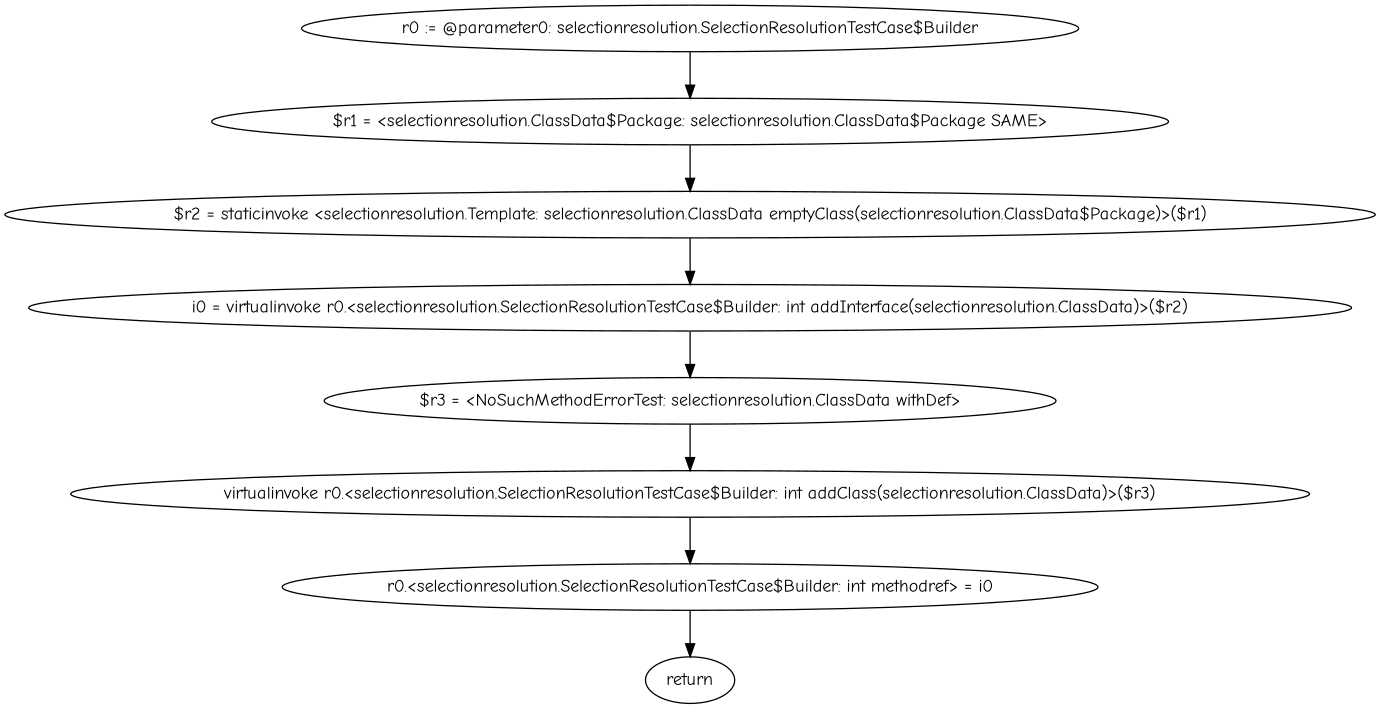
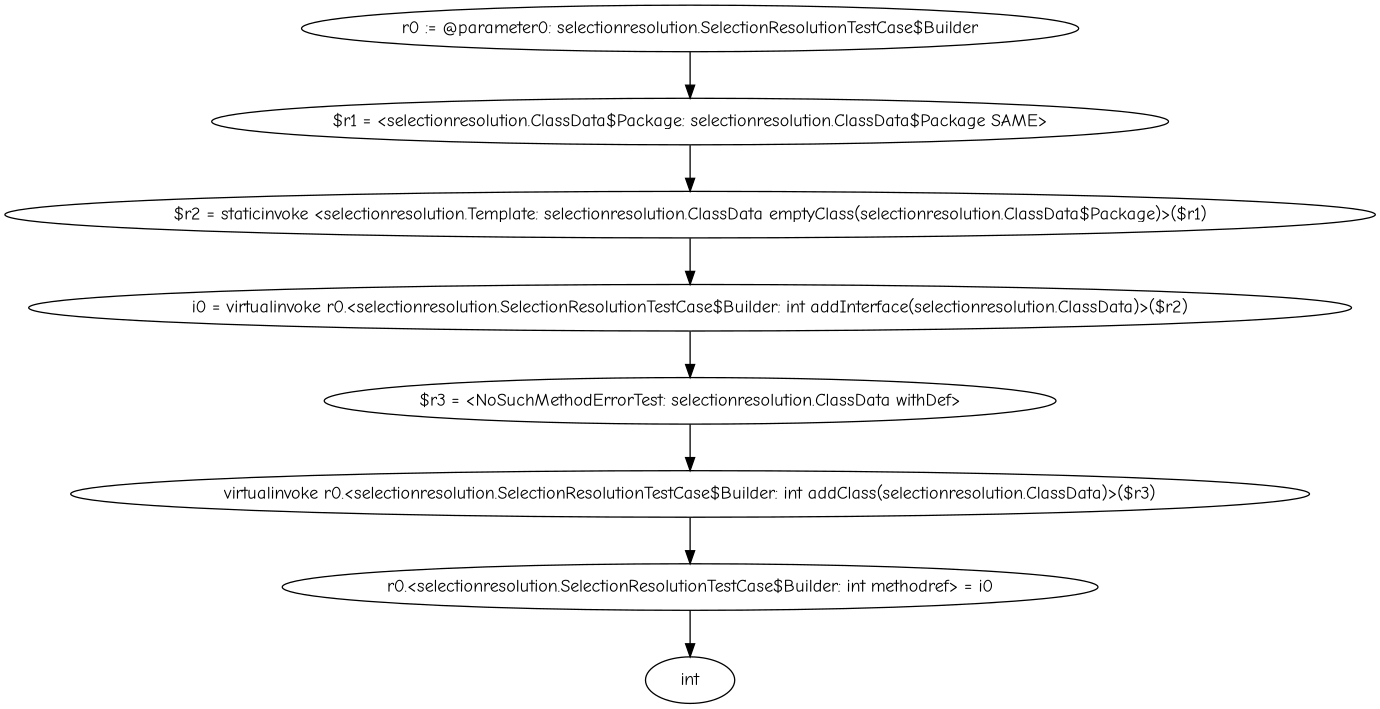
node "return": label "return" -> "int"
